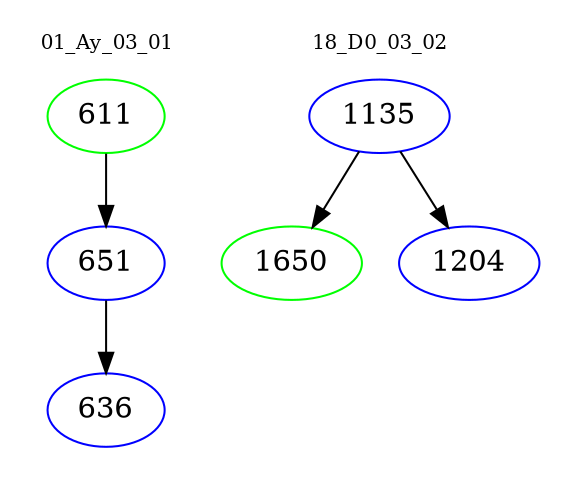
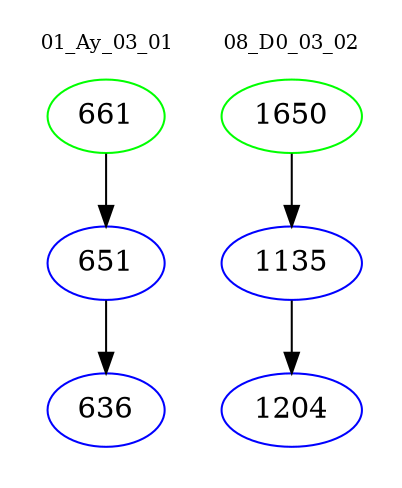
cluster "18_D0_03_02": label "18_D0_03_02" -> "08_D0_03_02"
node "611": label "611" -> "661"
edge "1135" -> "1650": reversed
